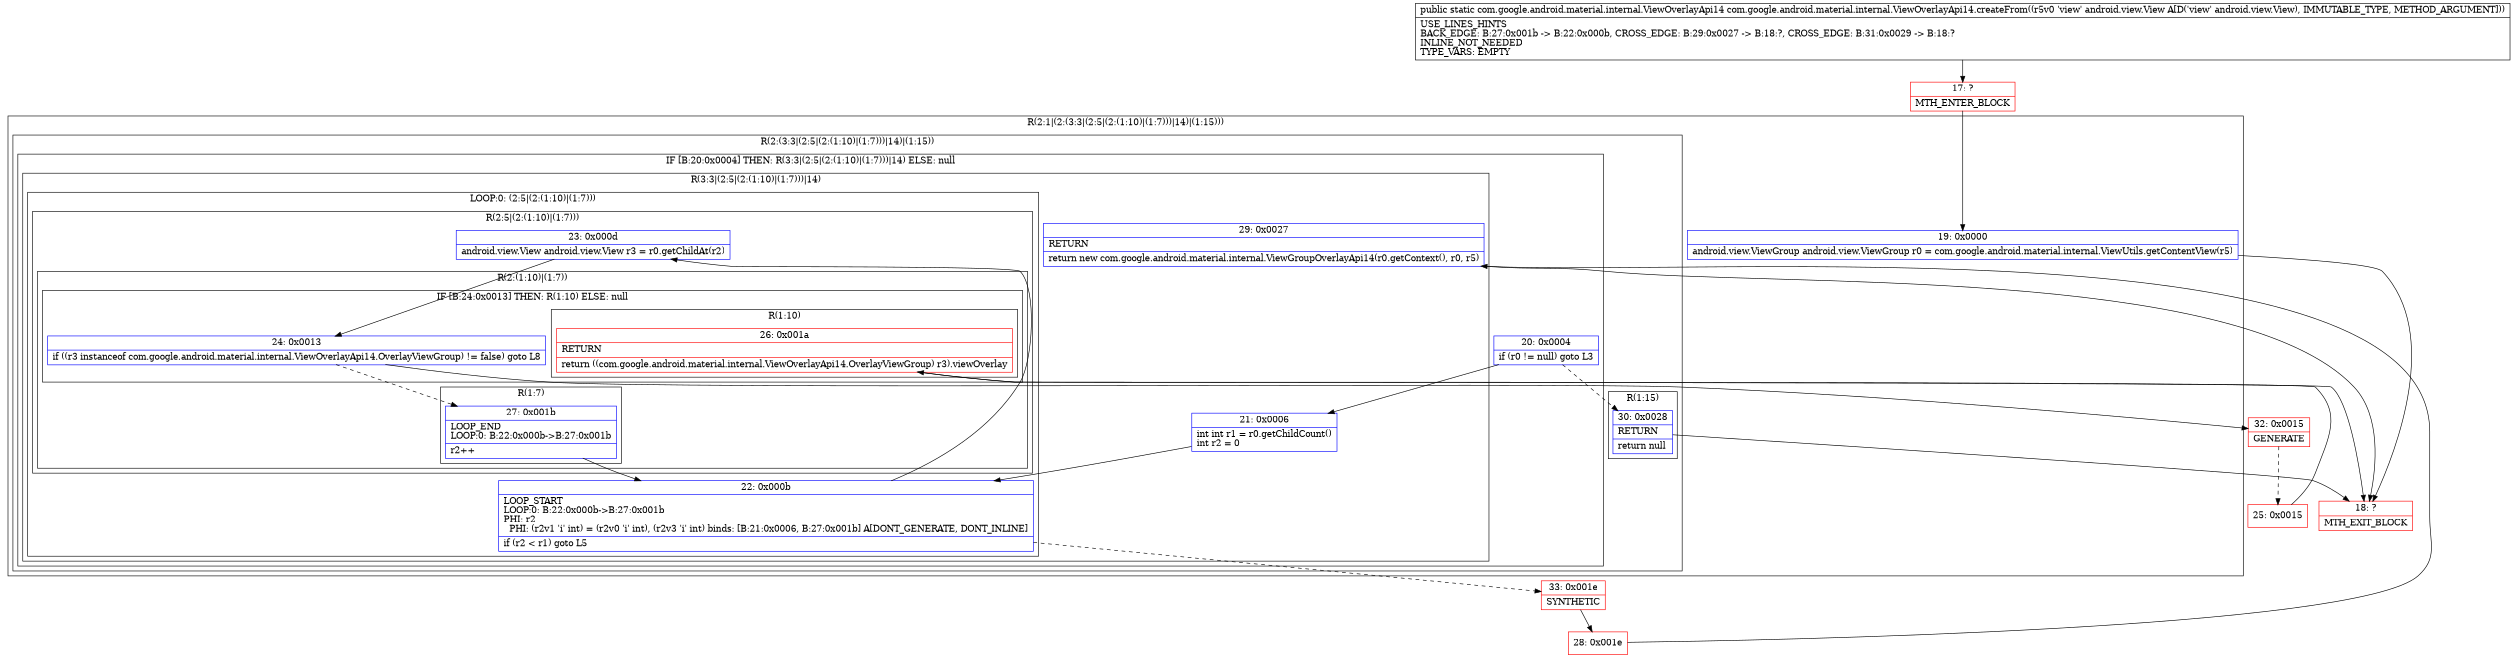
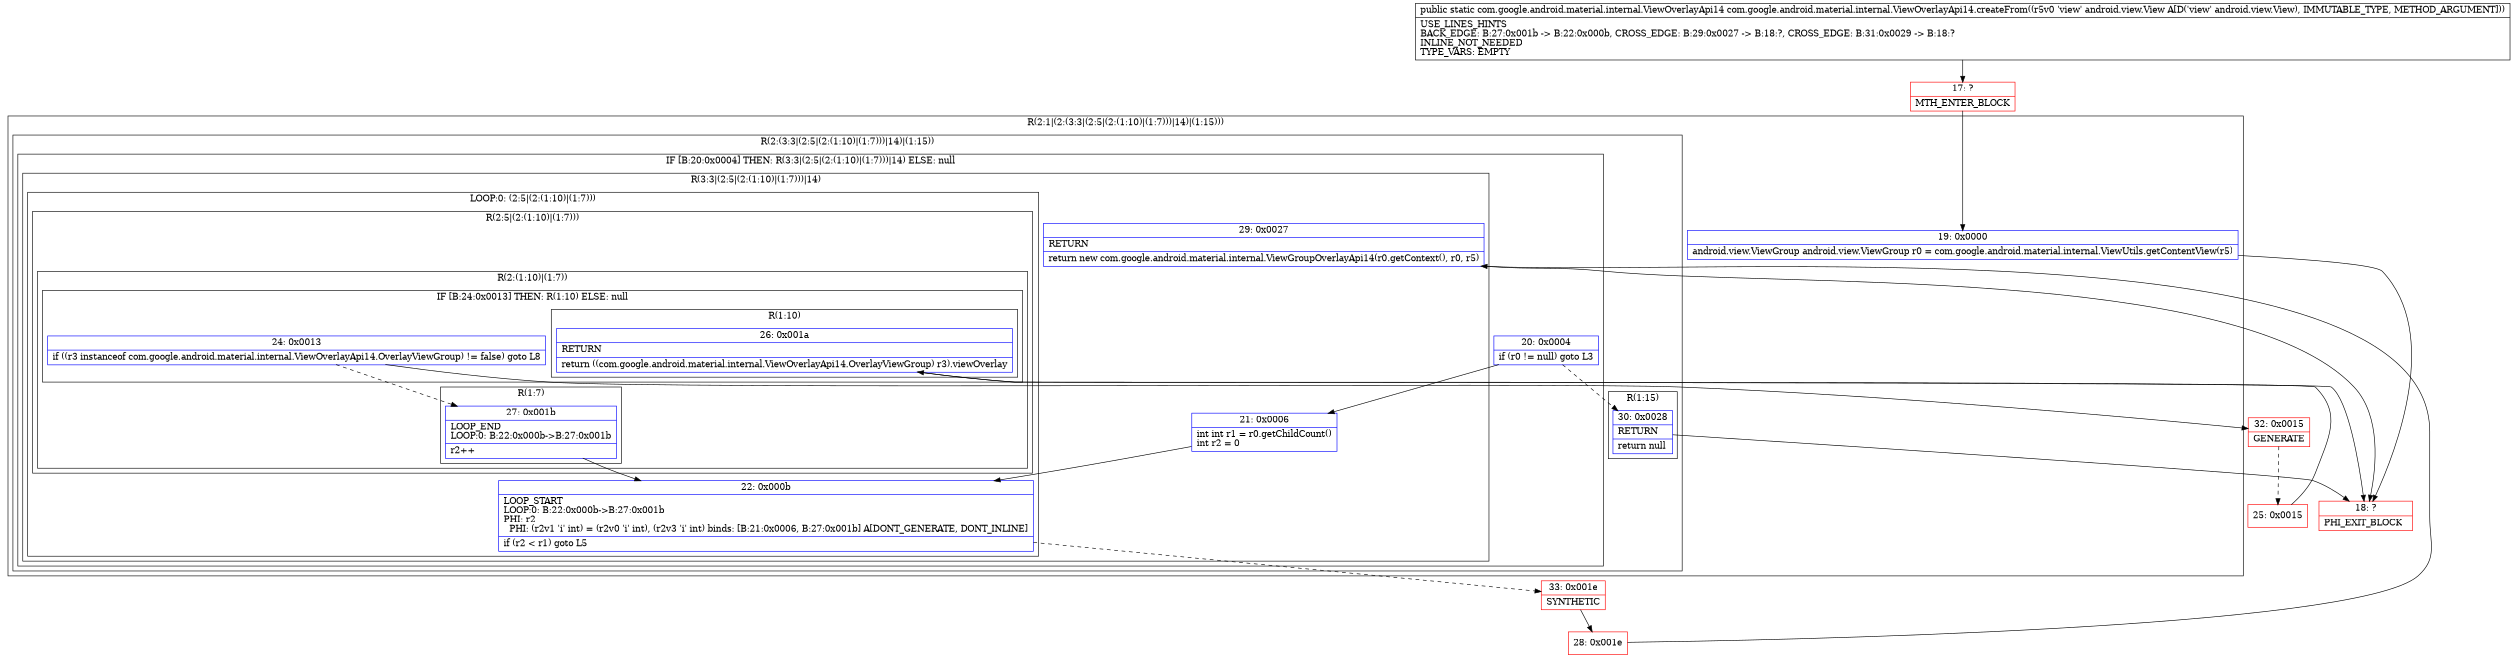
node "23: 0x000d": removed
node "26: 0x001a": color red -> blue
node "18: ?": text "MTH_EXIT_BLOCK" -> "PHI_EXIT_BLOCK"
